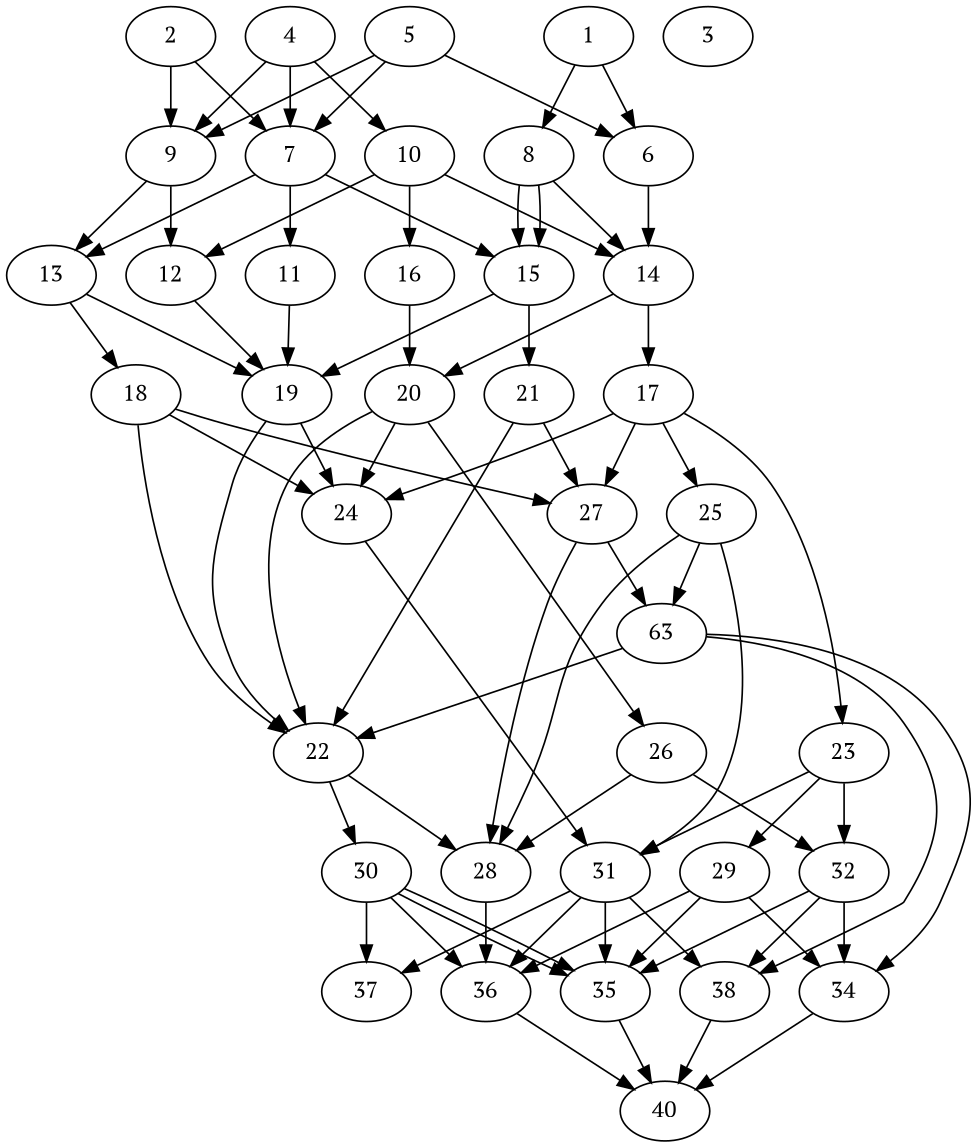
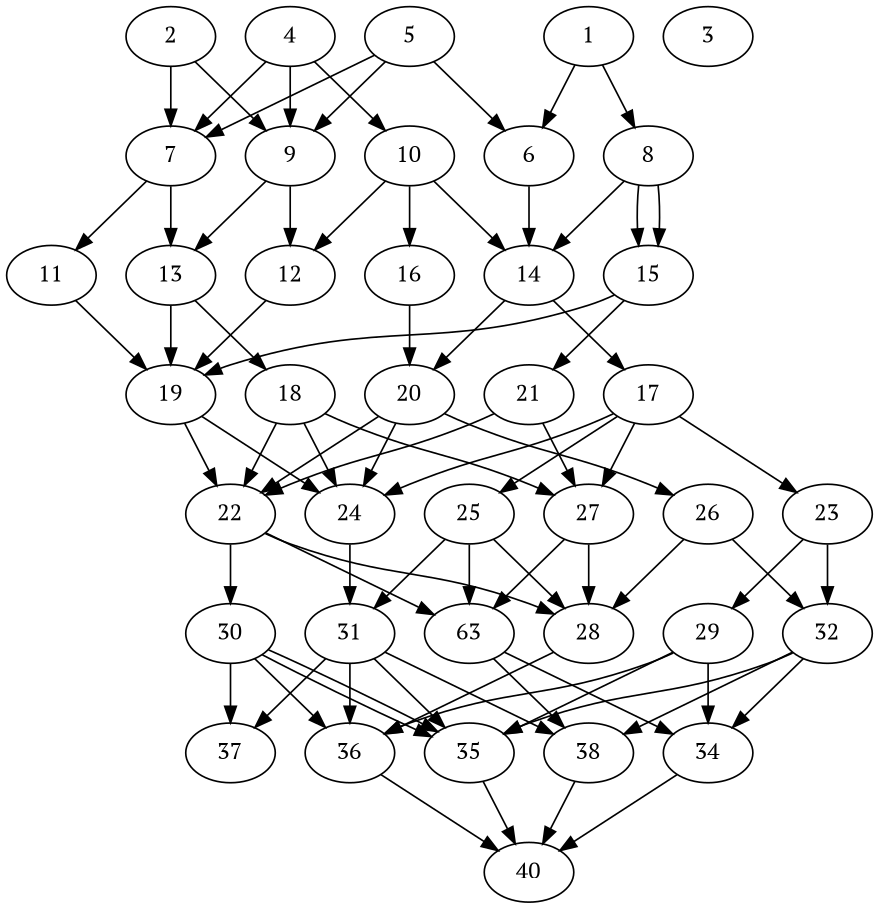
edge "7" -> "15": removed
edge "63" -> "22": reversed
edge "23" -> "31": removed
